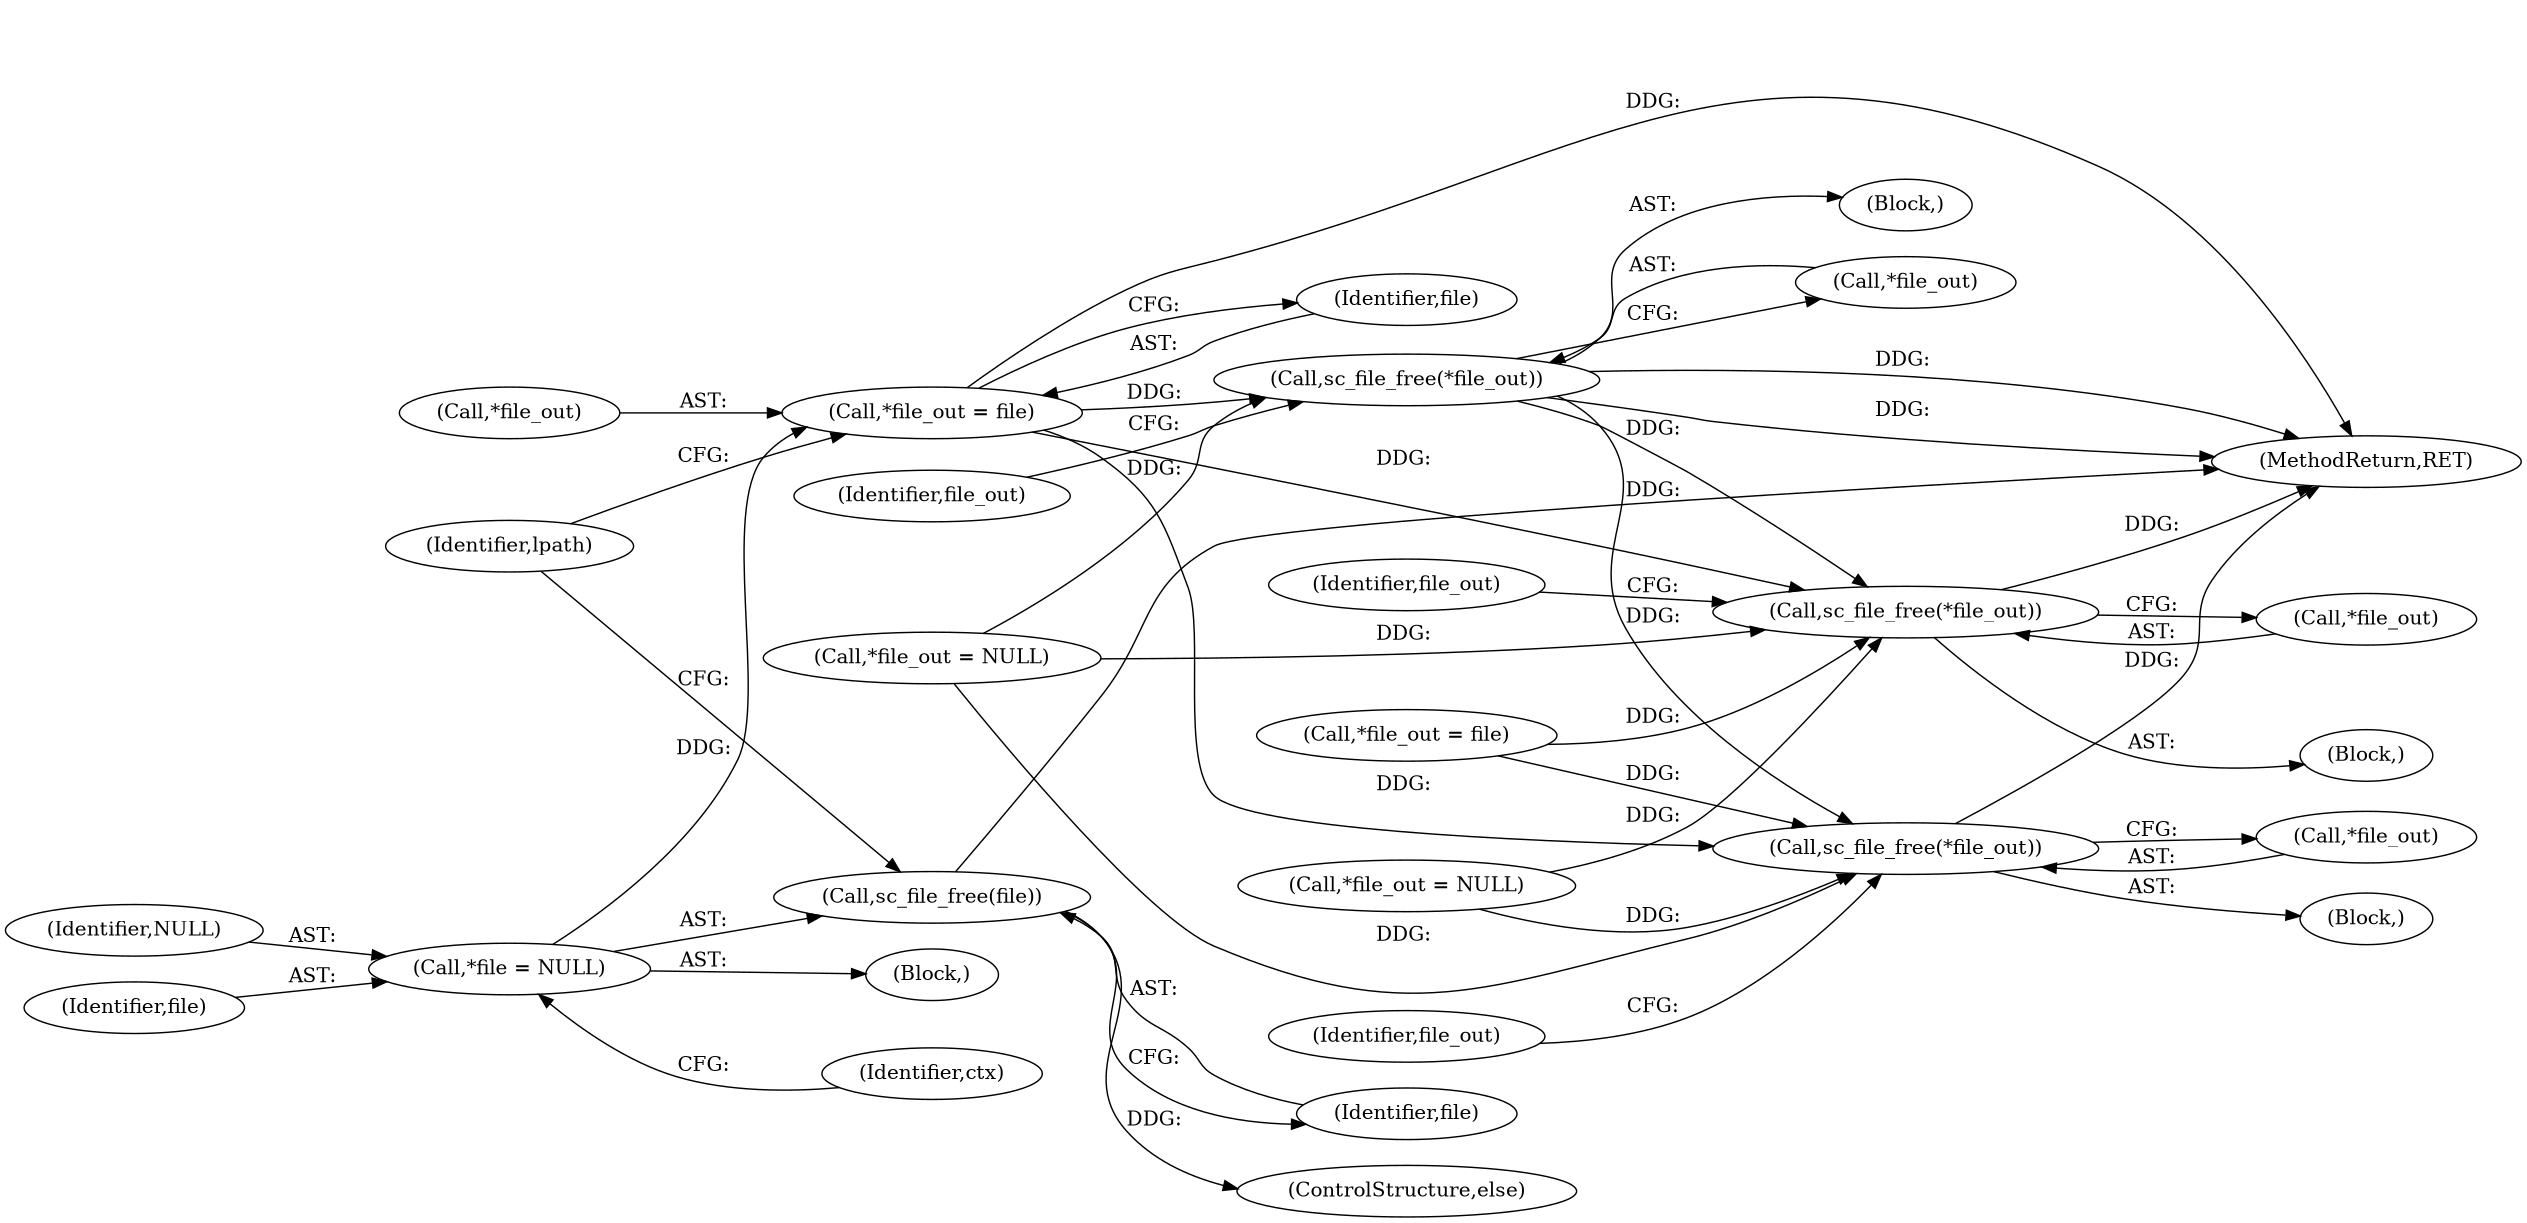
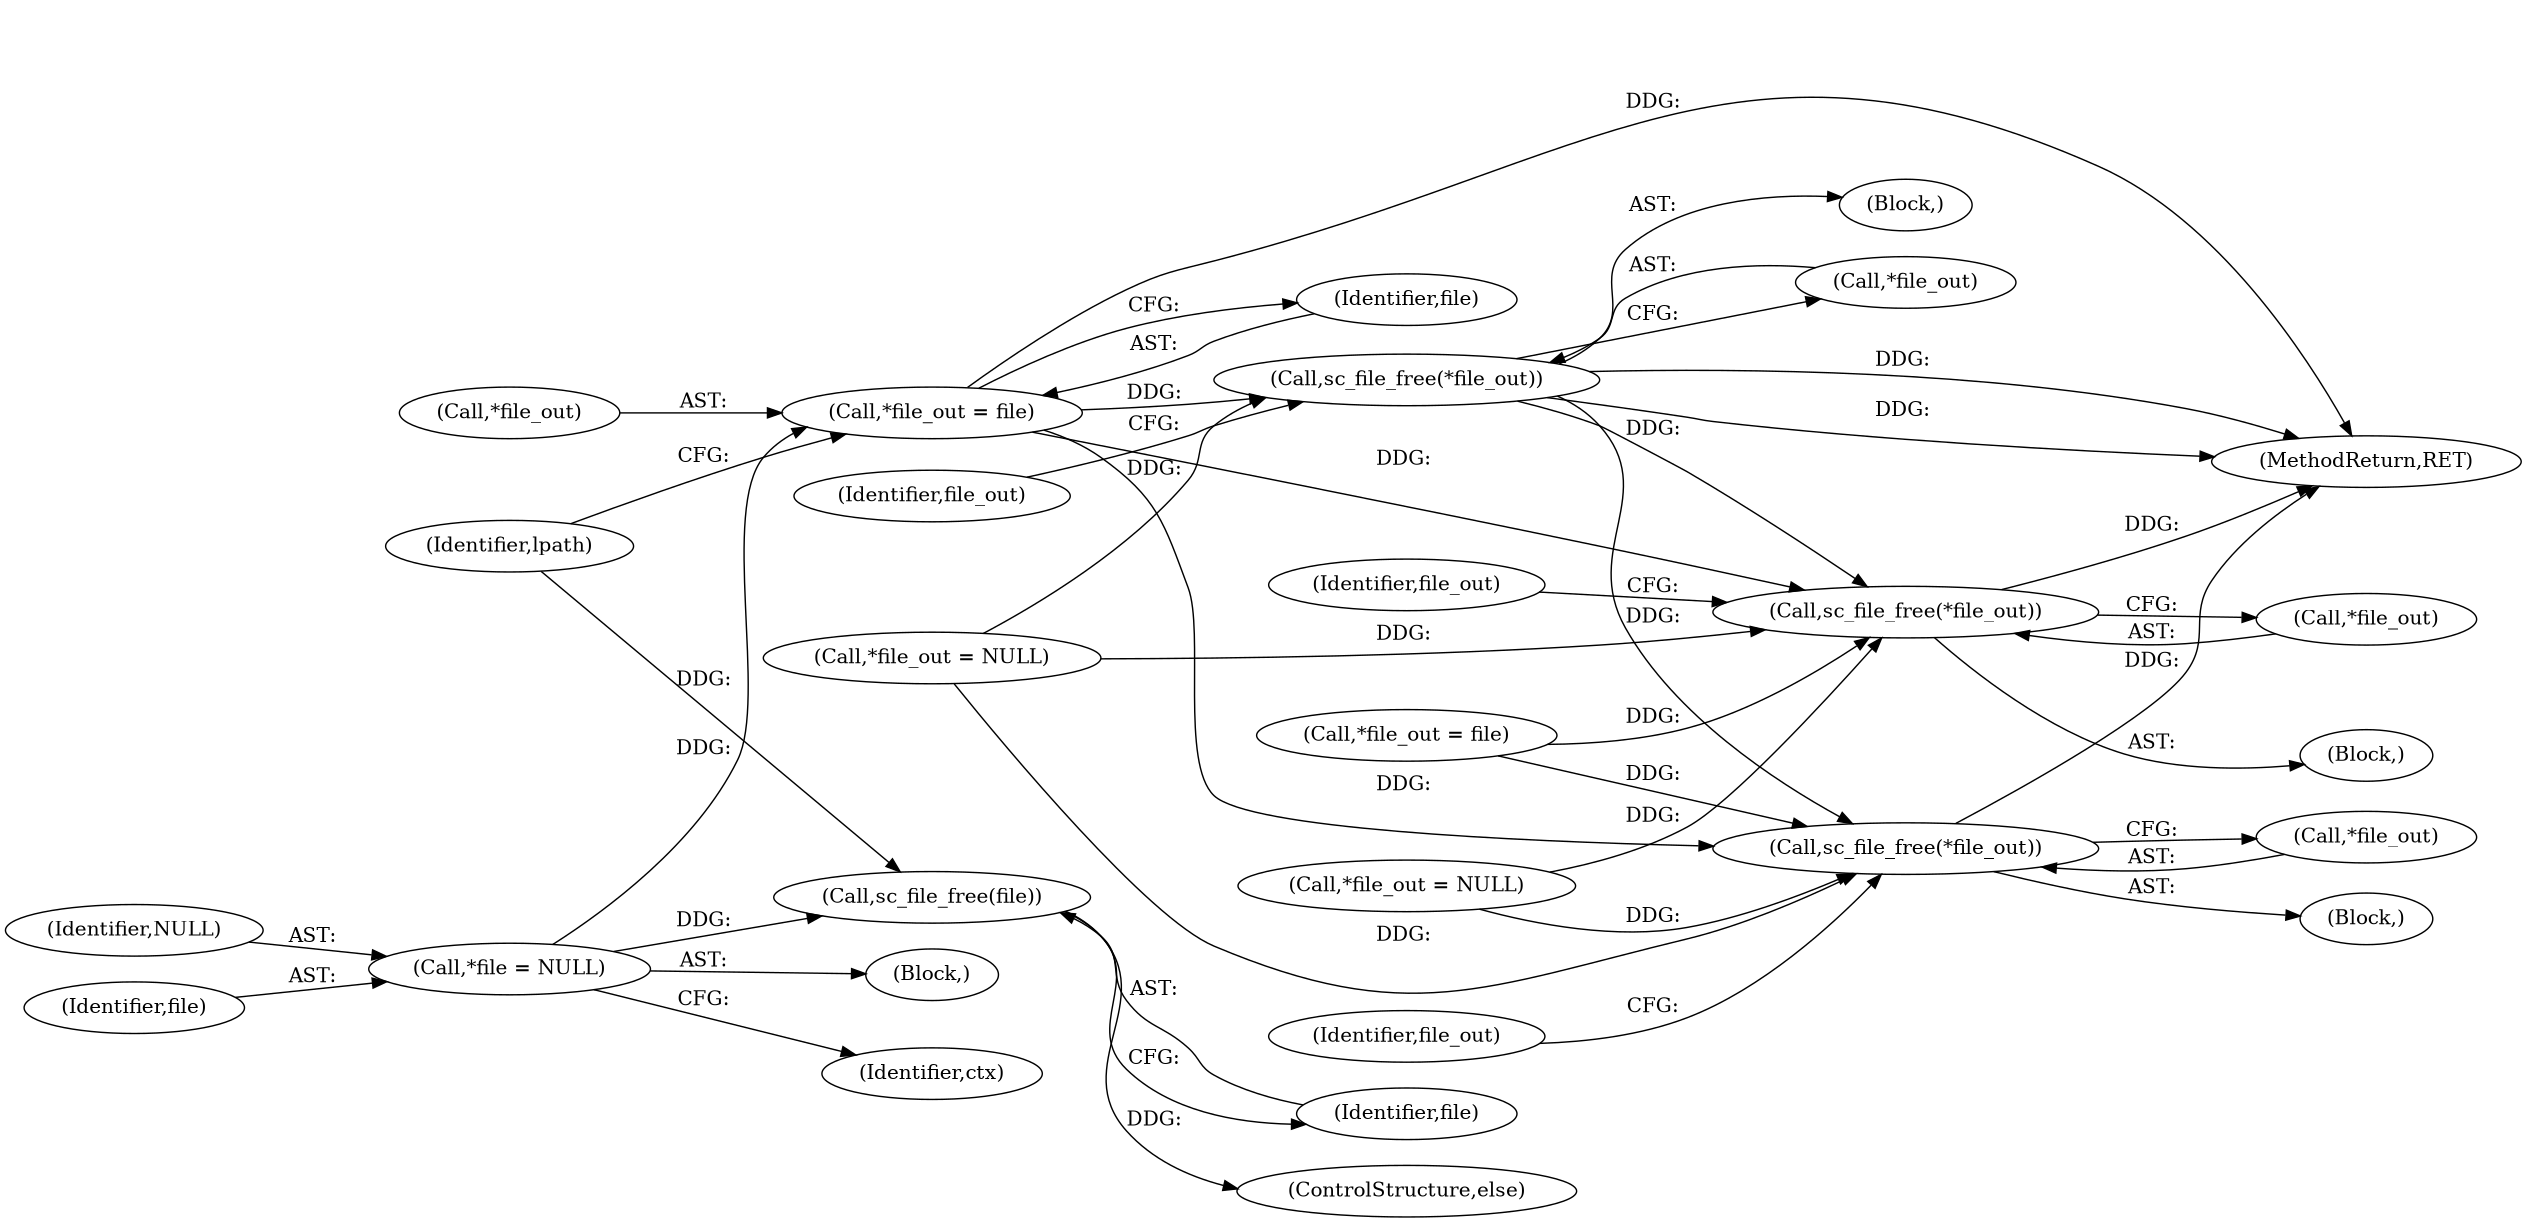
edge "(Call,sc_file_free(file))" -> "(MethodReturn,RET)": removed, label "DDG:"
edge "(Identifier,lpath)" -> "(Call,sc_file_free(file))": label "CFG: " -> "DDG: "
edge "(Call,*file = NULL)" -> "(Call,sc_file_free(file))": label "AST: " -> "DDG: "
edge "(Identifier,ctx)" -> "(Call,*file = NULL)": reversed
